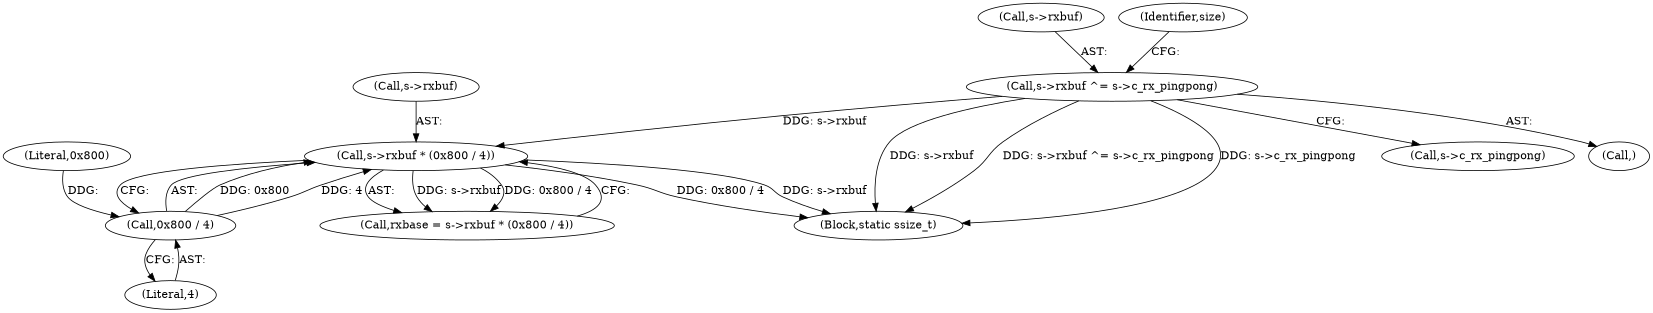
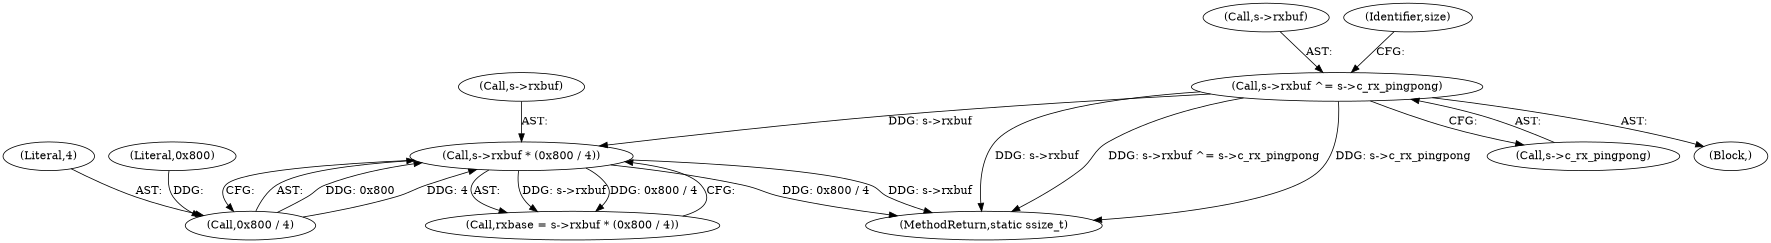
edge "(Call,s->c_rx_pingpong)" -> "(Call,s->rxbuf ^= s->c_rx_pingpong)": added, label "AST:"
node "(Call,)": label "(Call,)" -> "(Block,)"
node "(Block,static ssize_t)": label "(Block,static ssize_t)" -> "(MethodReturn,static ssize_t)"
edge "(Call,0x800 / 4)" -> "(Literal,4)": removed, label "CFG:"
